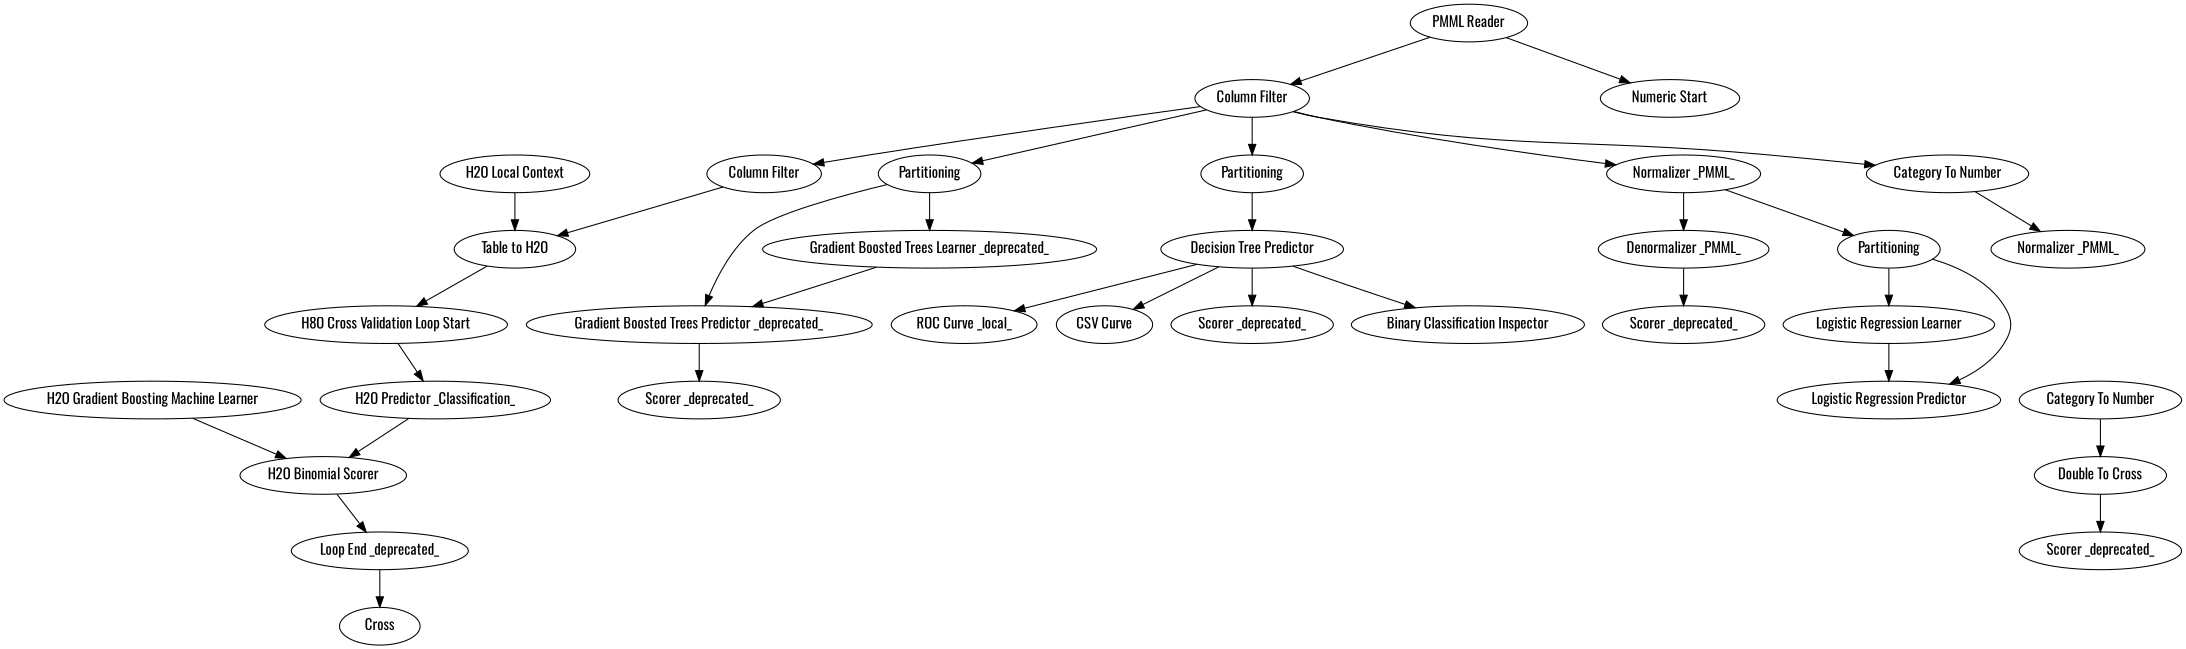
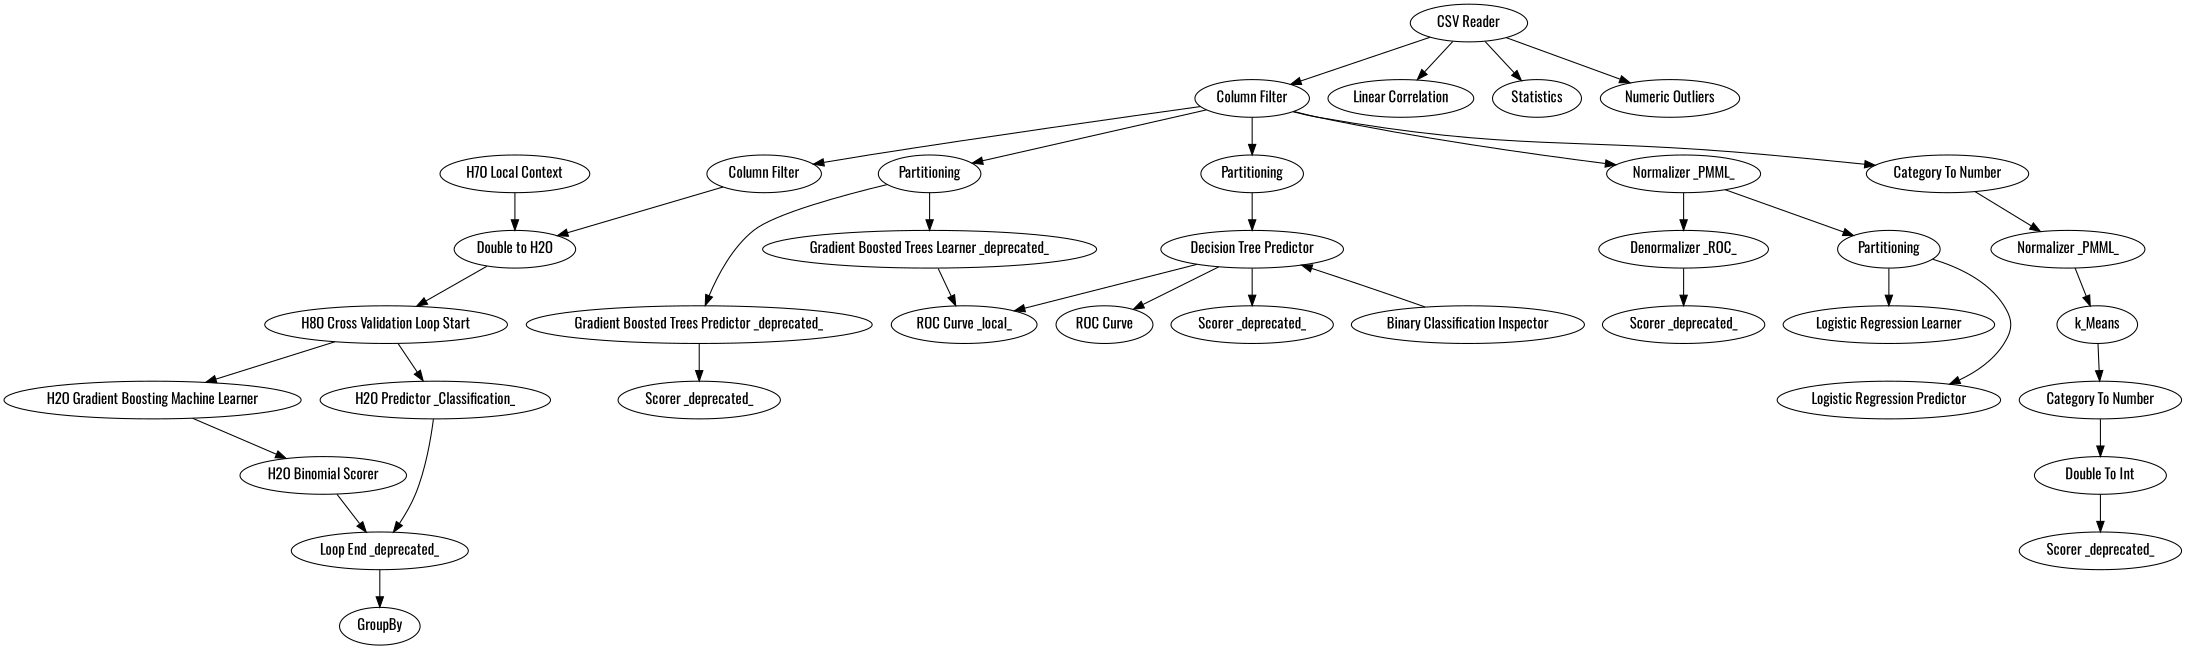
node "PMML Reader": label "PMML Reader" -> "CSV Reader"
node "Linear Correlation": added
node "Statistics": added
node "Numeric Start": label "Numeric Start" -> "Numeric Outliers"
node "H2O Local Context": label "H2O Local Context" -> "H7O Local Context"
node "Table to H2O": label "Table to H2O" -> "Double to H2O"
node "Denormalizer _PMML_": label "Denormalizer _PMML_" -> "Denormalizer _ROC_"
edge "Gradient Boosted Trees Learner _deprecated_" -> "Gradient Boosted Trees Predictor _deprecated_": now "Gradient Boosted Trees Learner _deprecated_" -> "ROC Curve _local_"
edge "Decision Tree Predictor" -> "Binary Classification Inspector": reversed
node "CSV Curve": label "CSV Curve" -> "ROC Curve"
node "k_Means": added
edge "Logistic Regression Learner" -> "Logistic Regression Predictor": removed
edge "H8O Cross Validation Loop Start" -> "H2O Gradient Boosting Machine Learner": added
edge "H2O Predictor _Classification_" -> "H2O Binomial Scorer": now "H2O Predictor _Classification_" -> "Loop End _deprecated_"
node "Double To Cross": label "Double To Cross" -> "Double To Int"
node "Cross": label "Cross" -> "GroupBy"
